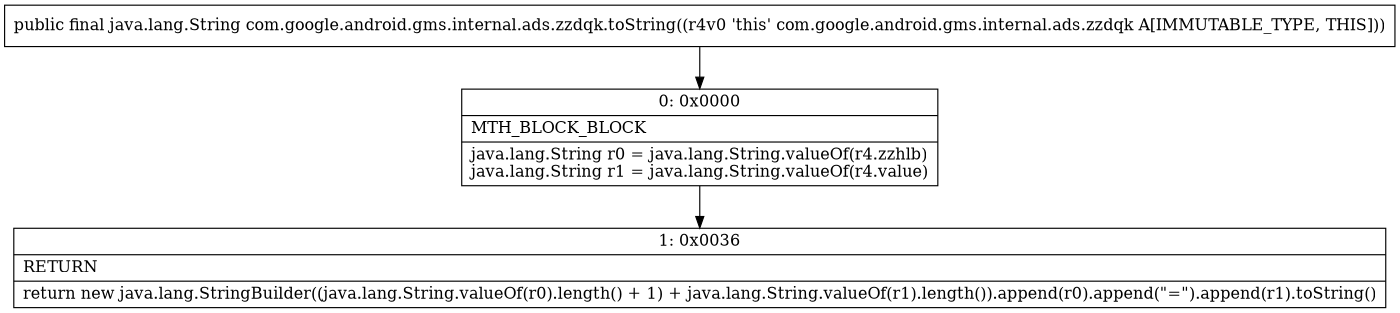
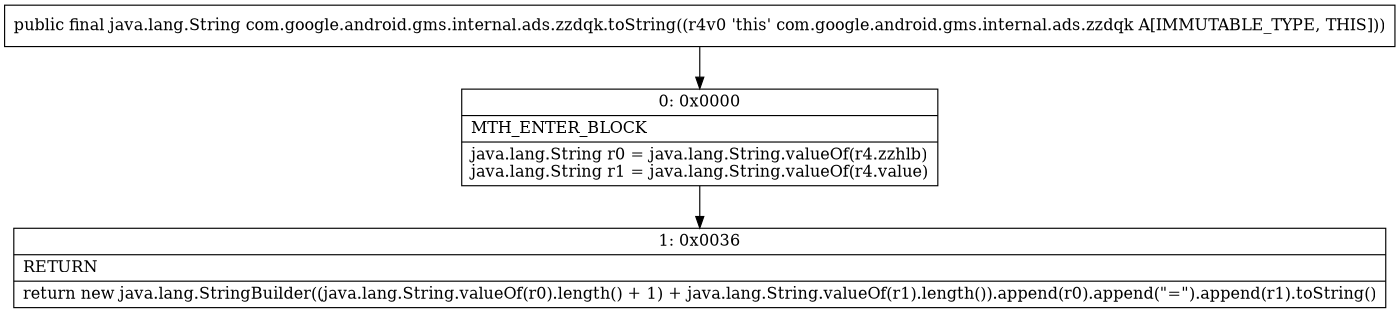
node "0: 0x0000": text "MTH_BLOCK_BLOCK" -> "MTH_ENTER_BLOCK"
